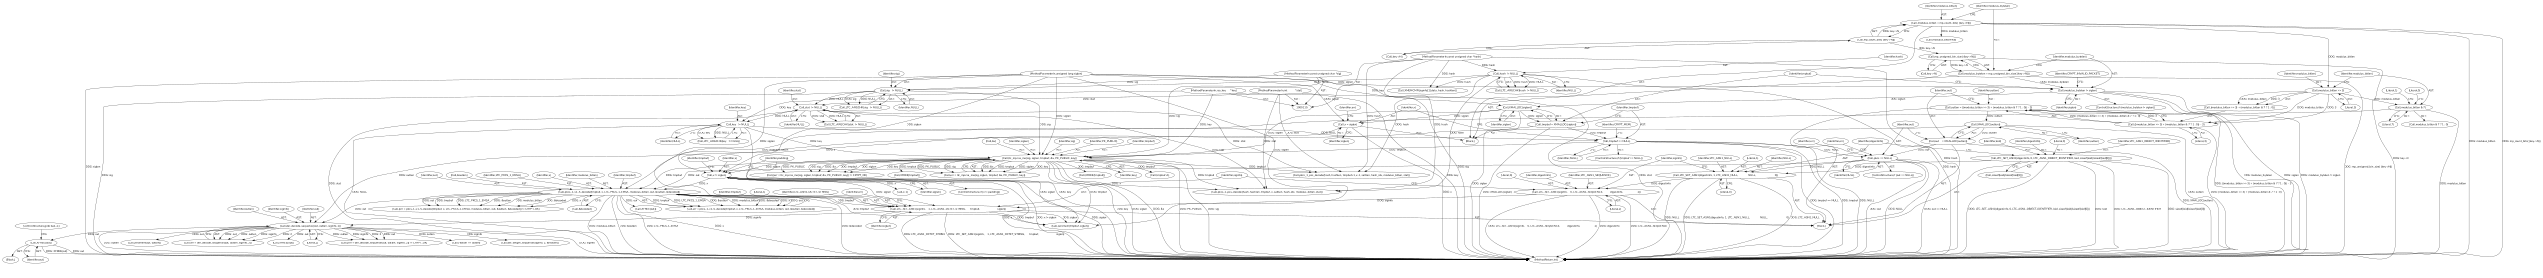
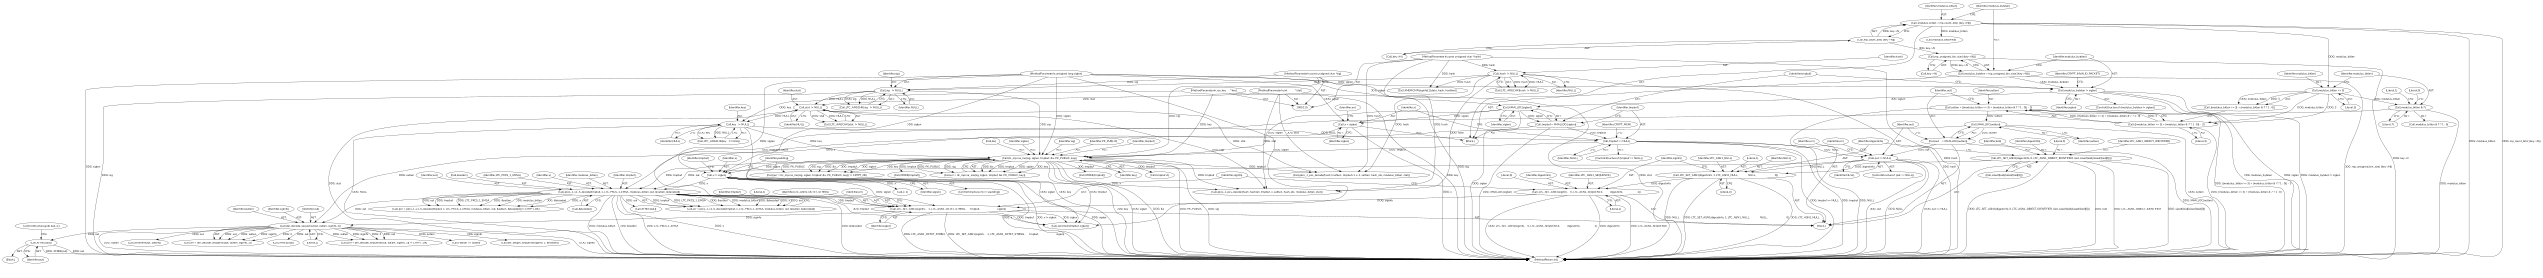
edge "(MethodParameterIn,unsigned long siglen)" -> "(Call,XMALLOC(siglen))": label "DDG: key" -> "DDG: siglen"
node "(Call,pkcs == NULL)": label "(Call,pkcs == NULL)" -> "(Call,out == NULL)"
edge "(Call,err = der_decode_sequence(out, outlen, siginfo, 2))" -> "(Call,der_decode_sequence(out, outlen, siginfo, 2))": removed, label "CFG:"
